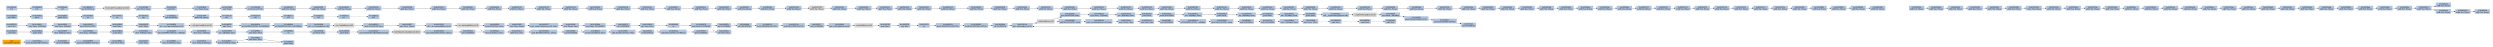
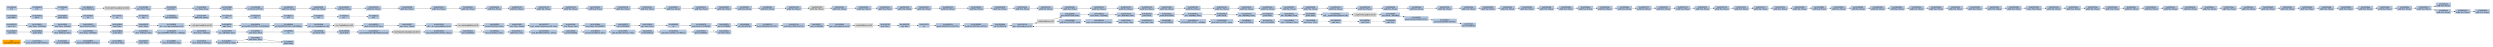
node "0x0000008a addb %al, (%eax)": added
